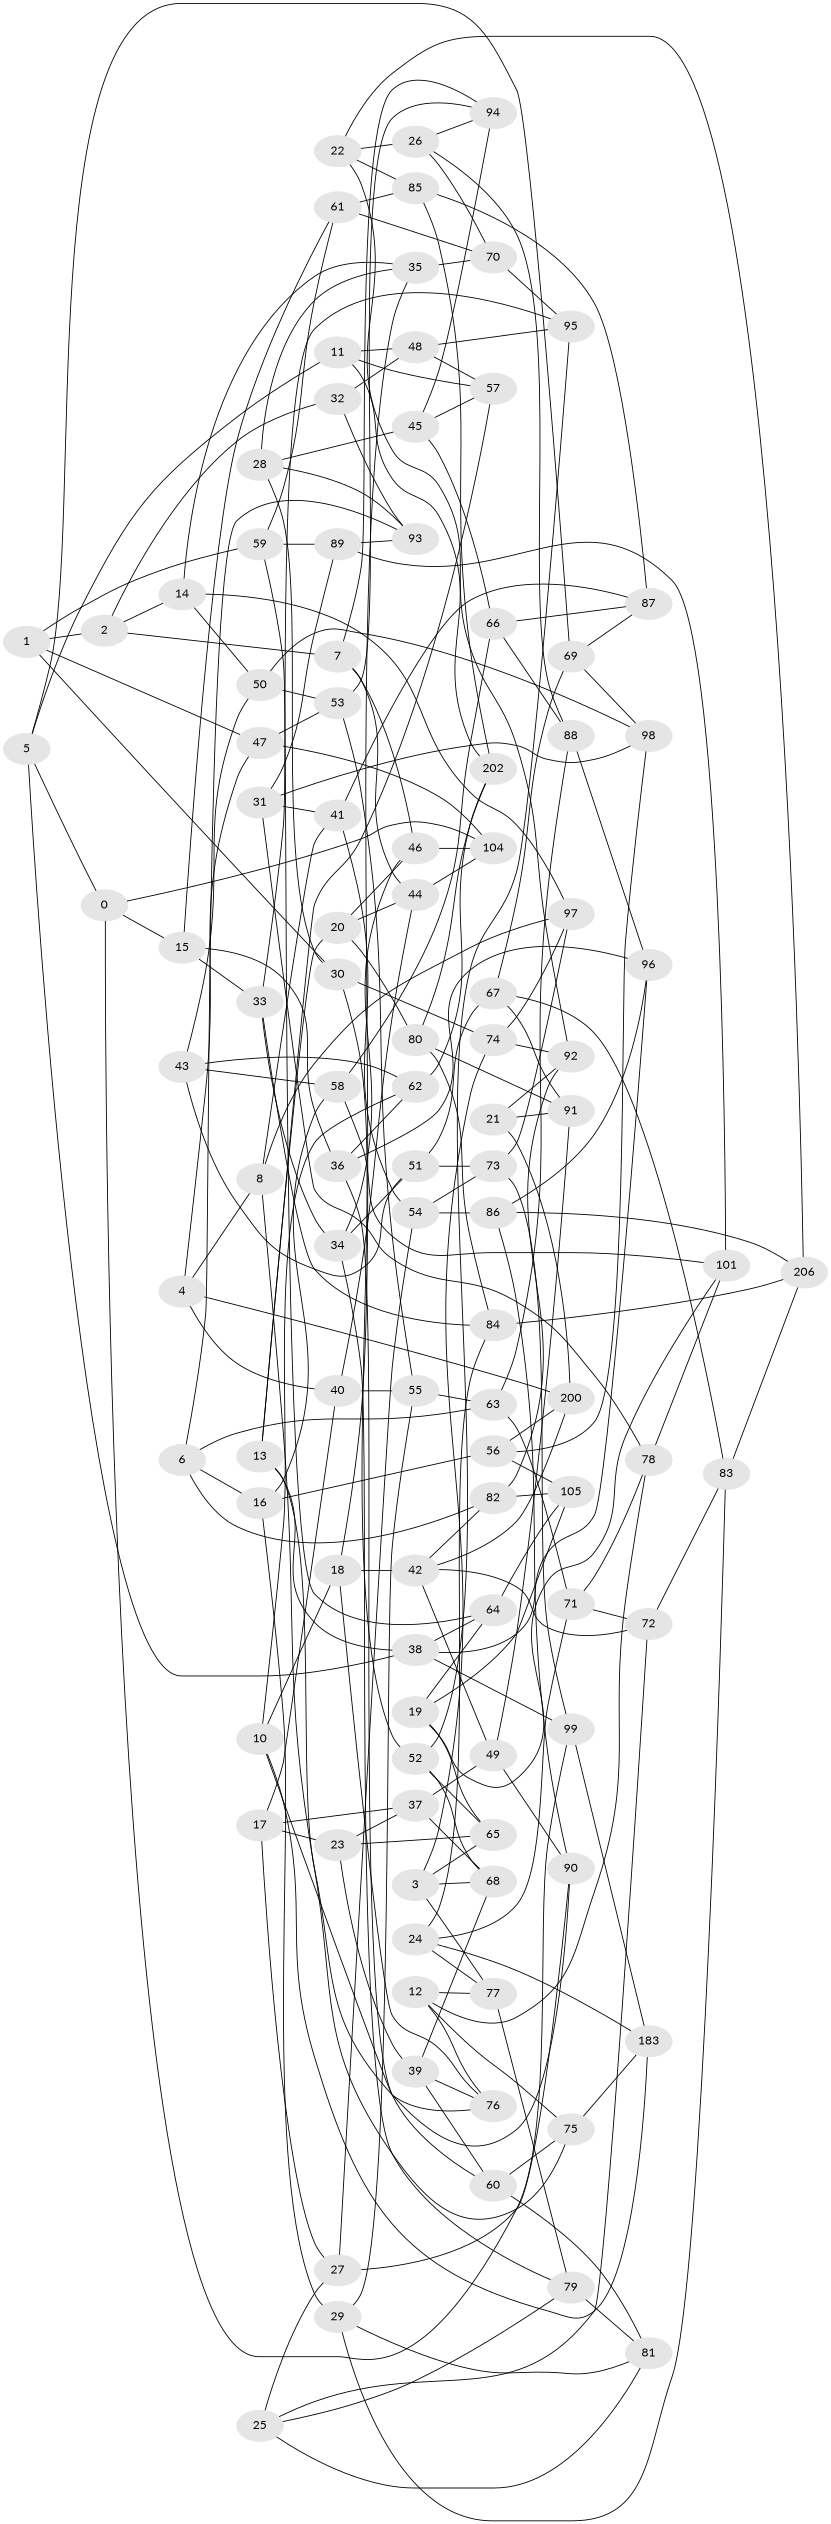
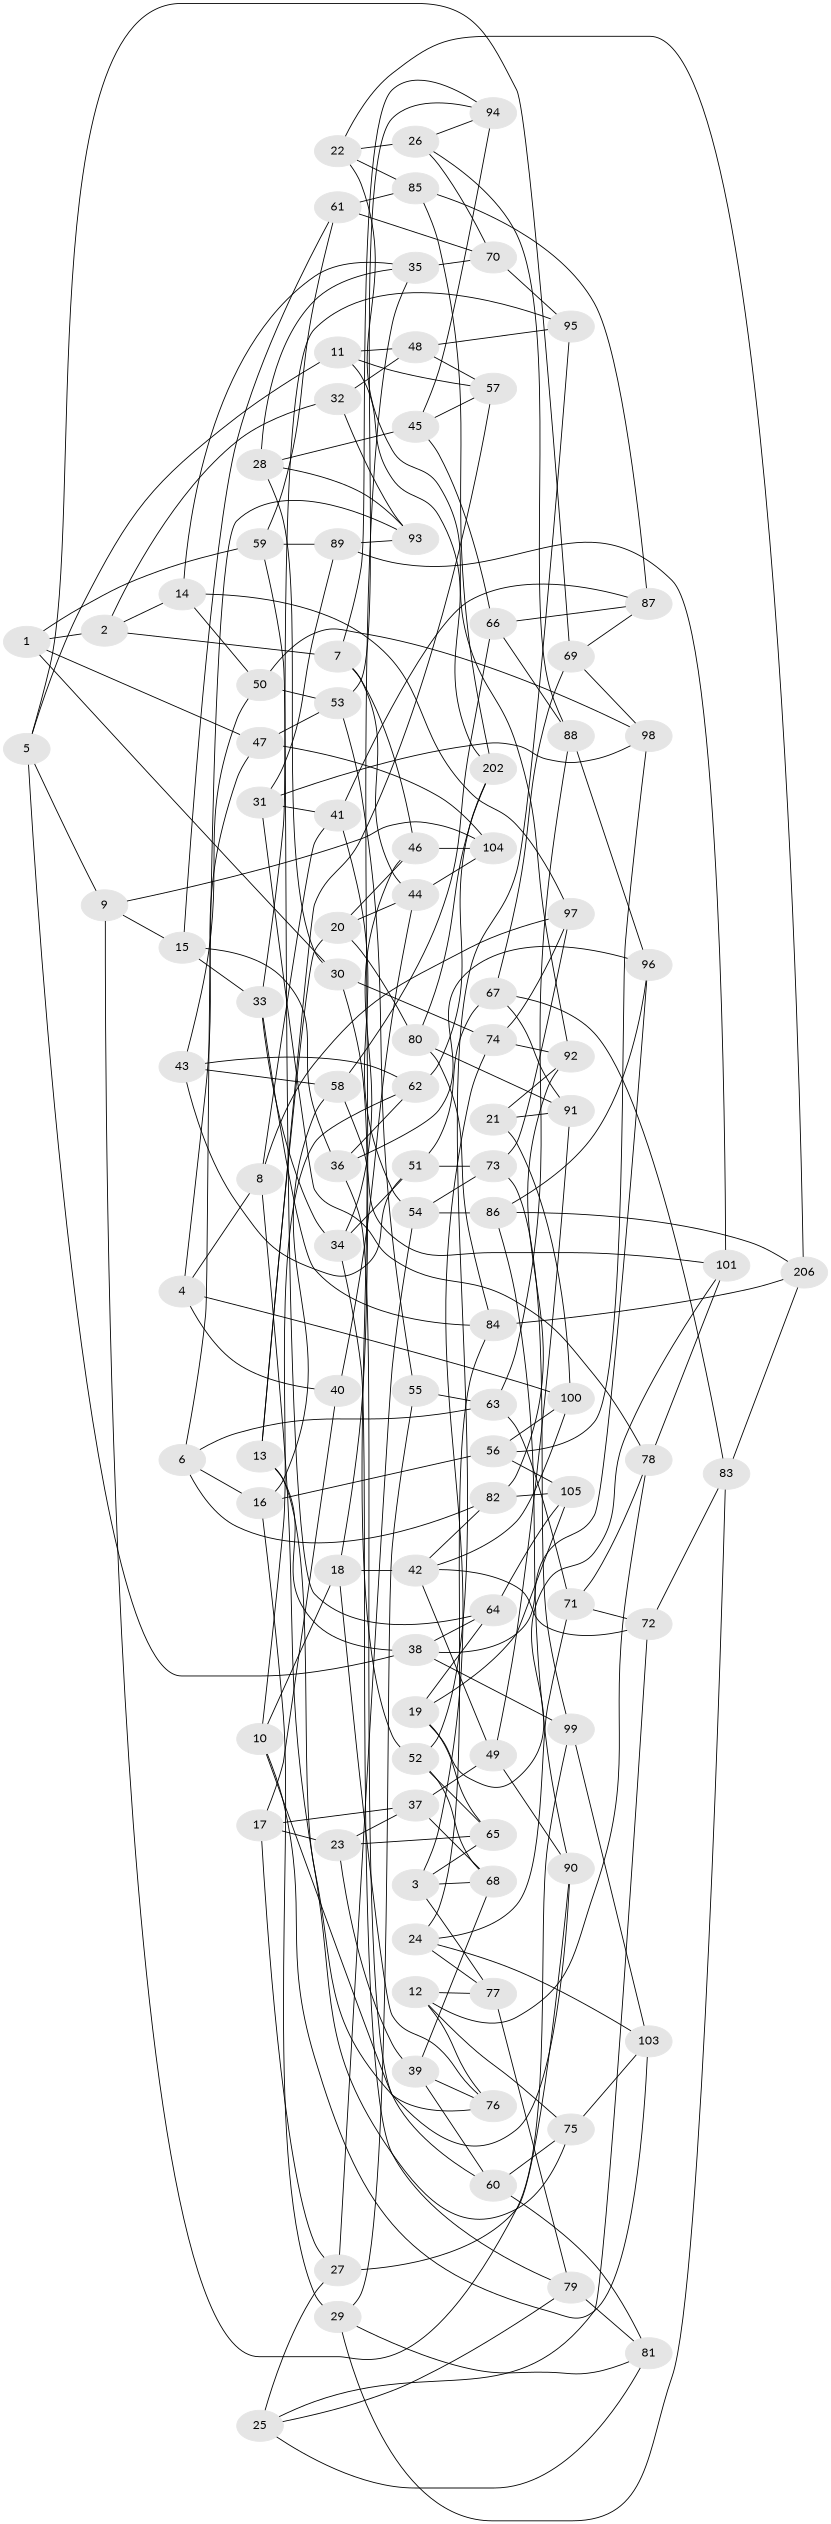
node "0": label "0" -> "9"
edge "40" -- "55": removed
node "200": label "200" -> "100"
node "183": label "183" -> "103"
